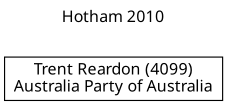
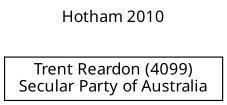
node "Trent Reardon (4099) Australia Party of Australia": label "Trent Reardon (4099) Australia Party of Australia" -> "Trent Reardon (4099) Secular Party of Australia"
